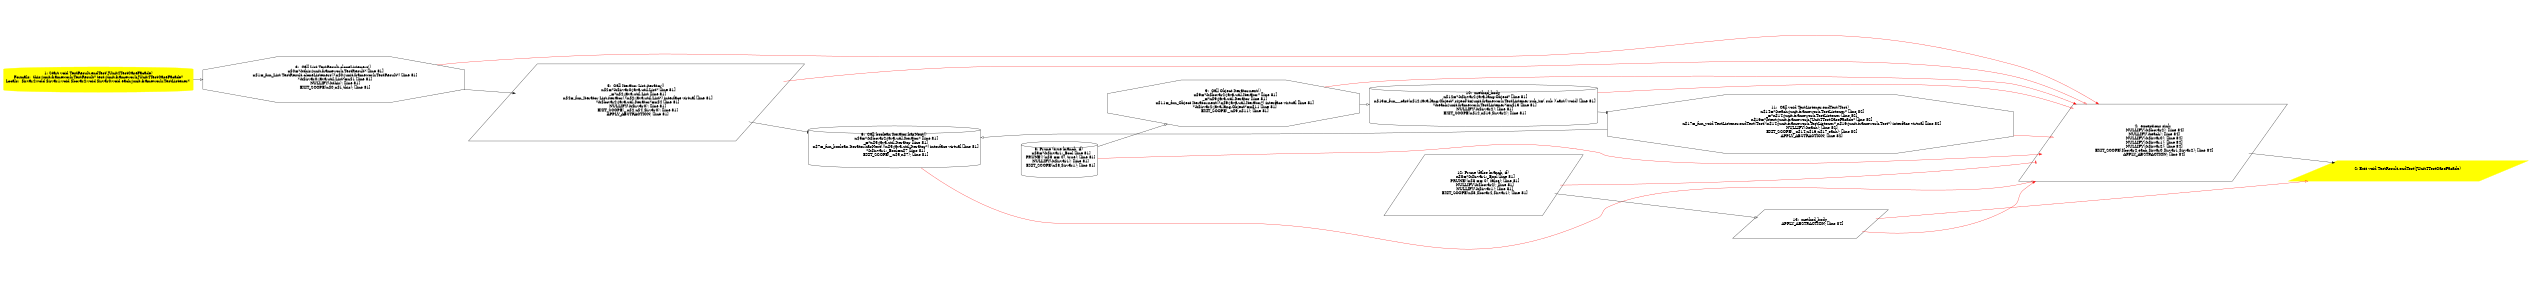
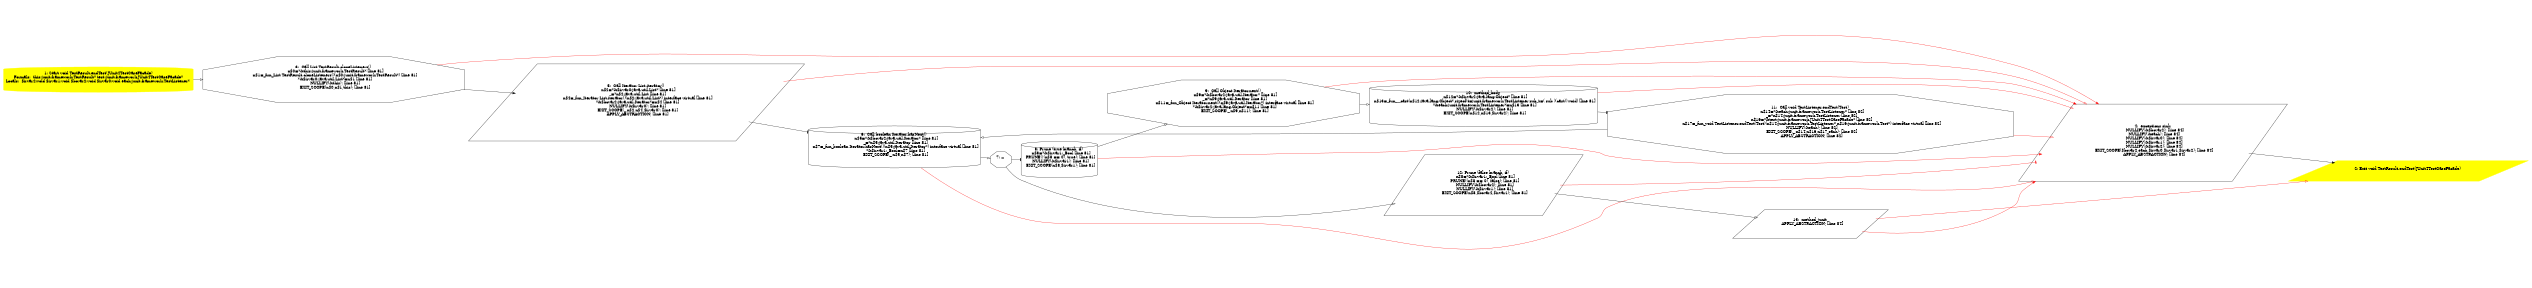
node "7: +": added
node "13:  method_body APPLY_ABSTRACTION; [line 84]": label "13:  method_body APPLY_ABSTRACTION; [line 84]" -> "13:  method_junit APPLY_ABSTRACTION; [line 84]"
